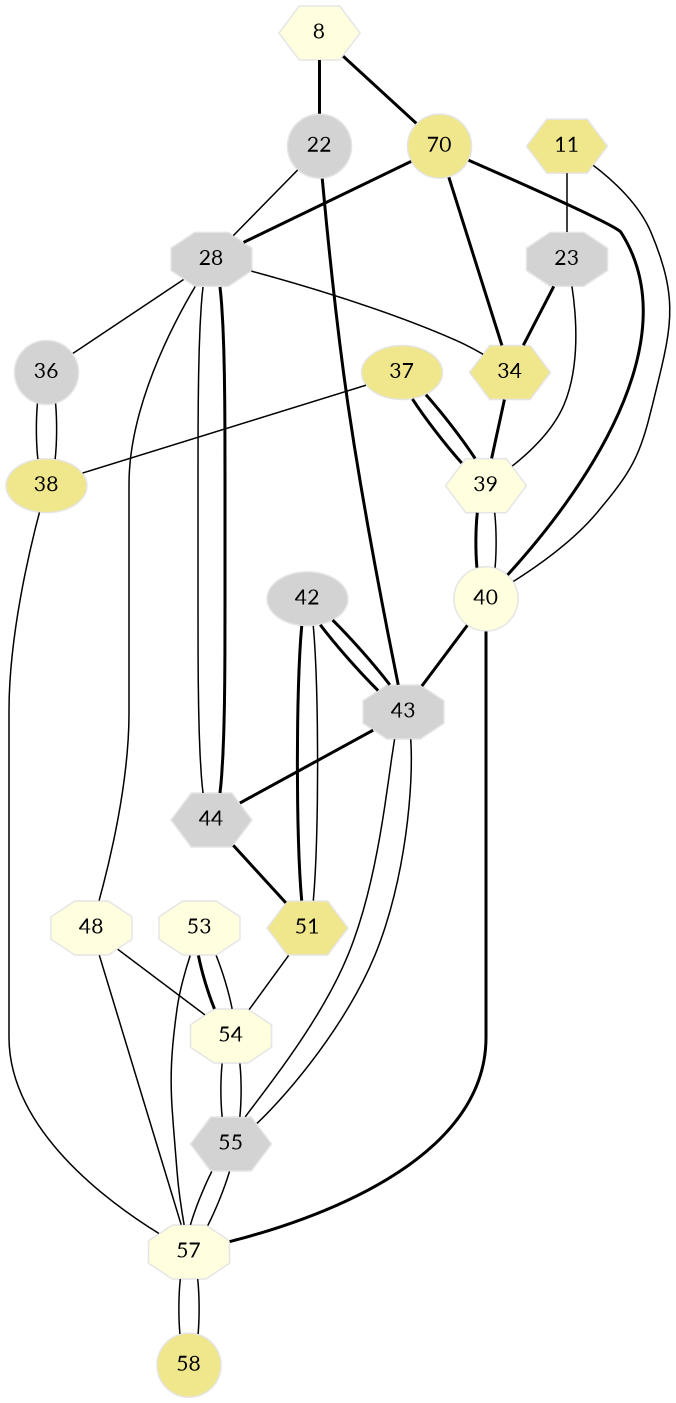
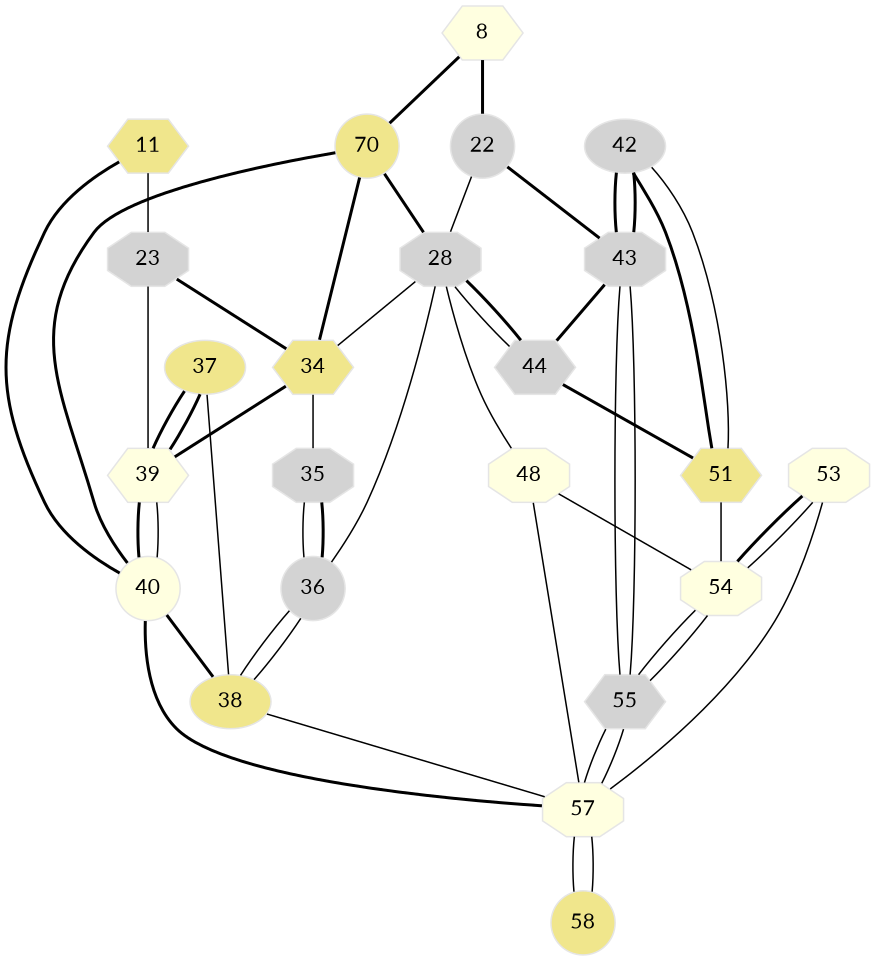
edge "11" -- "40": style solid -> bold
node "35": added
edge "40" -- "43": now "40" -- "38"
